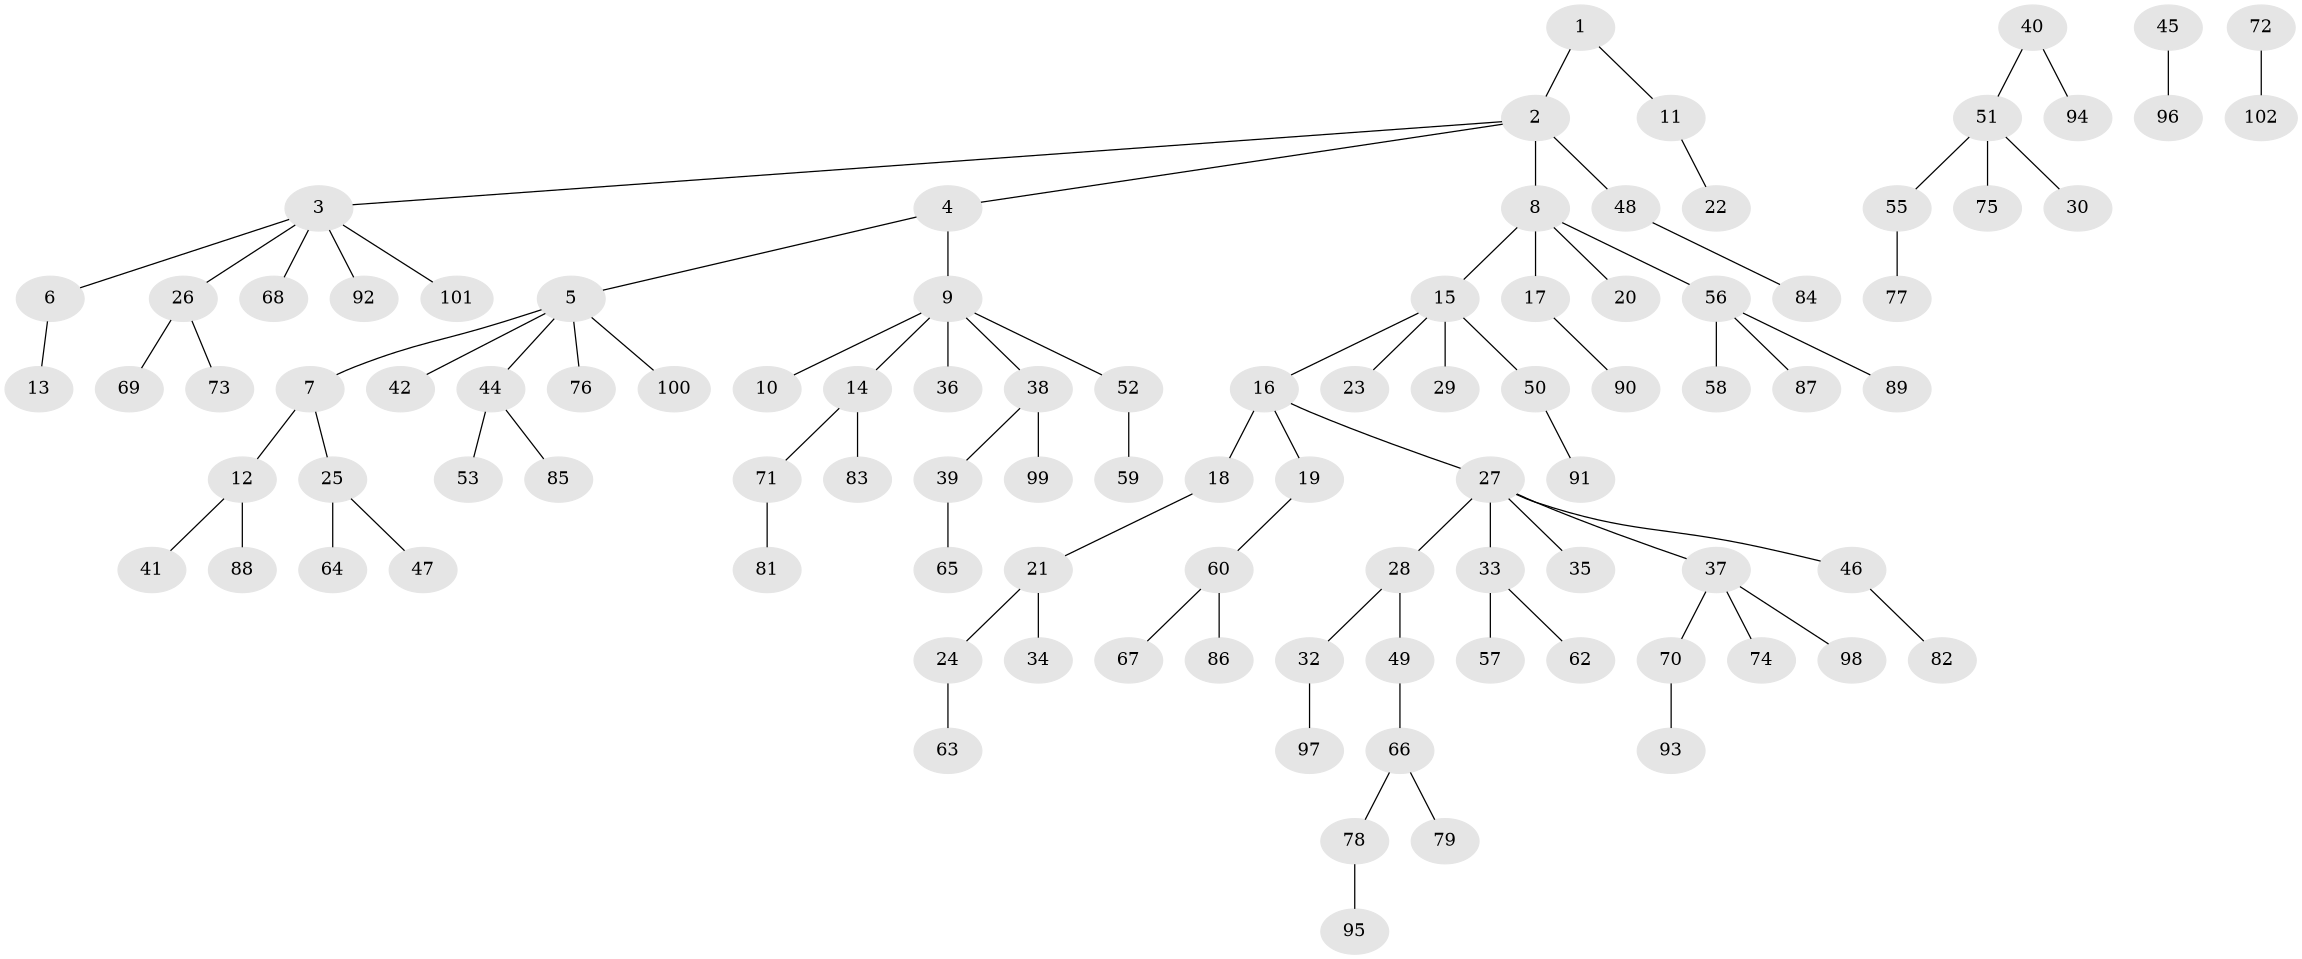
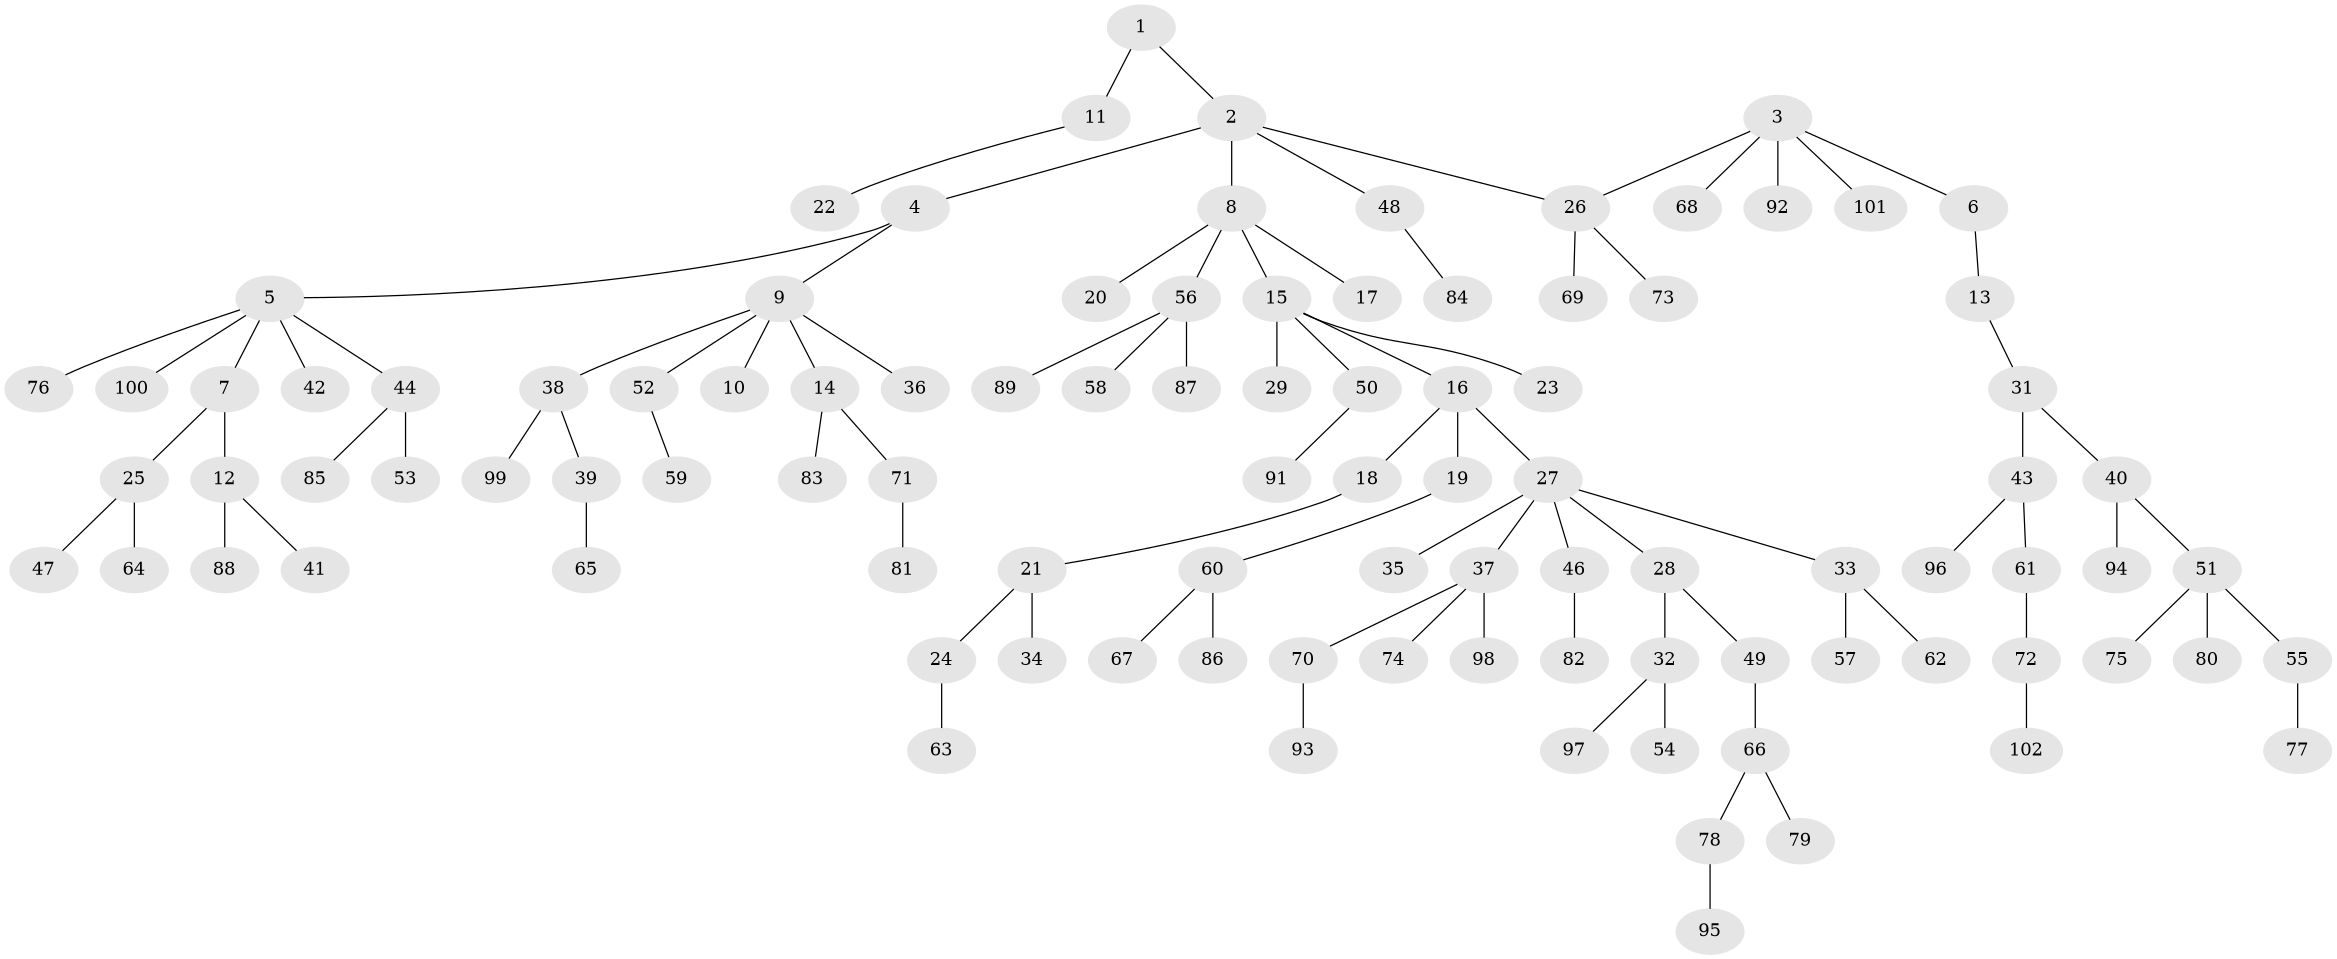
node "45": label "45" -> "43"
edge "2" -- "3": now "2" -- "26"
node "30": label "30" -> "80"
node "90": removed
node "31": added
node "61": added
node "54": added
